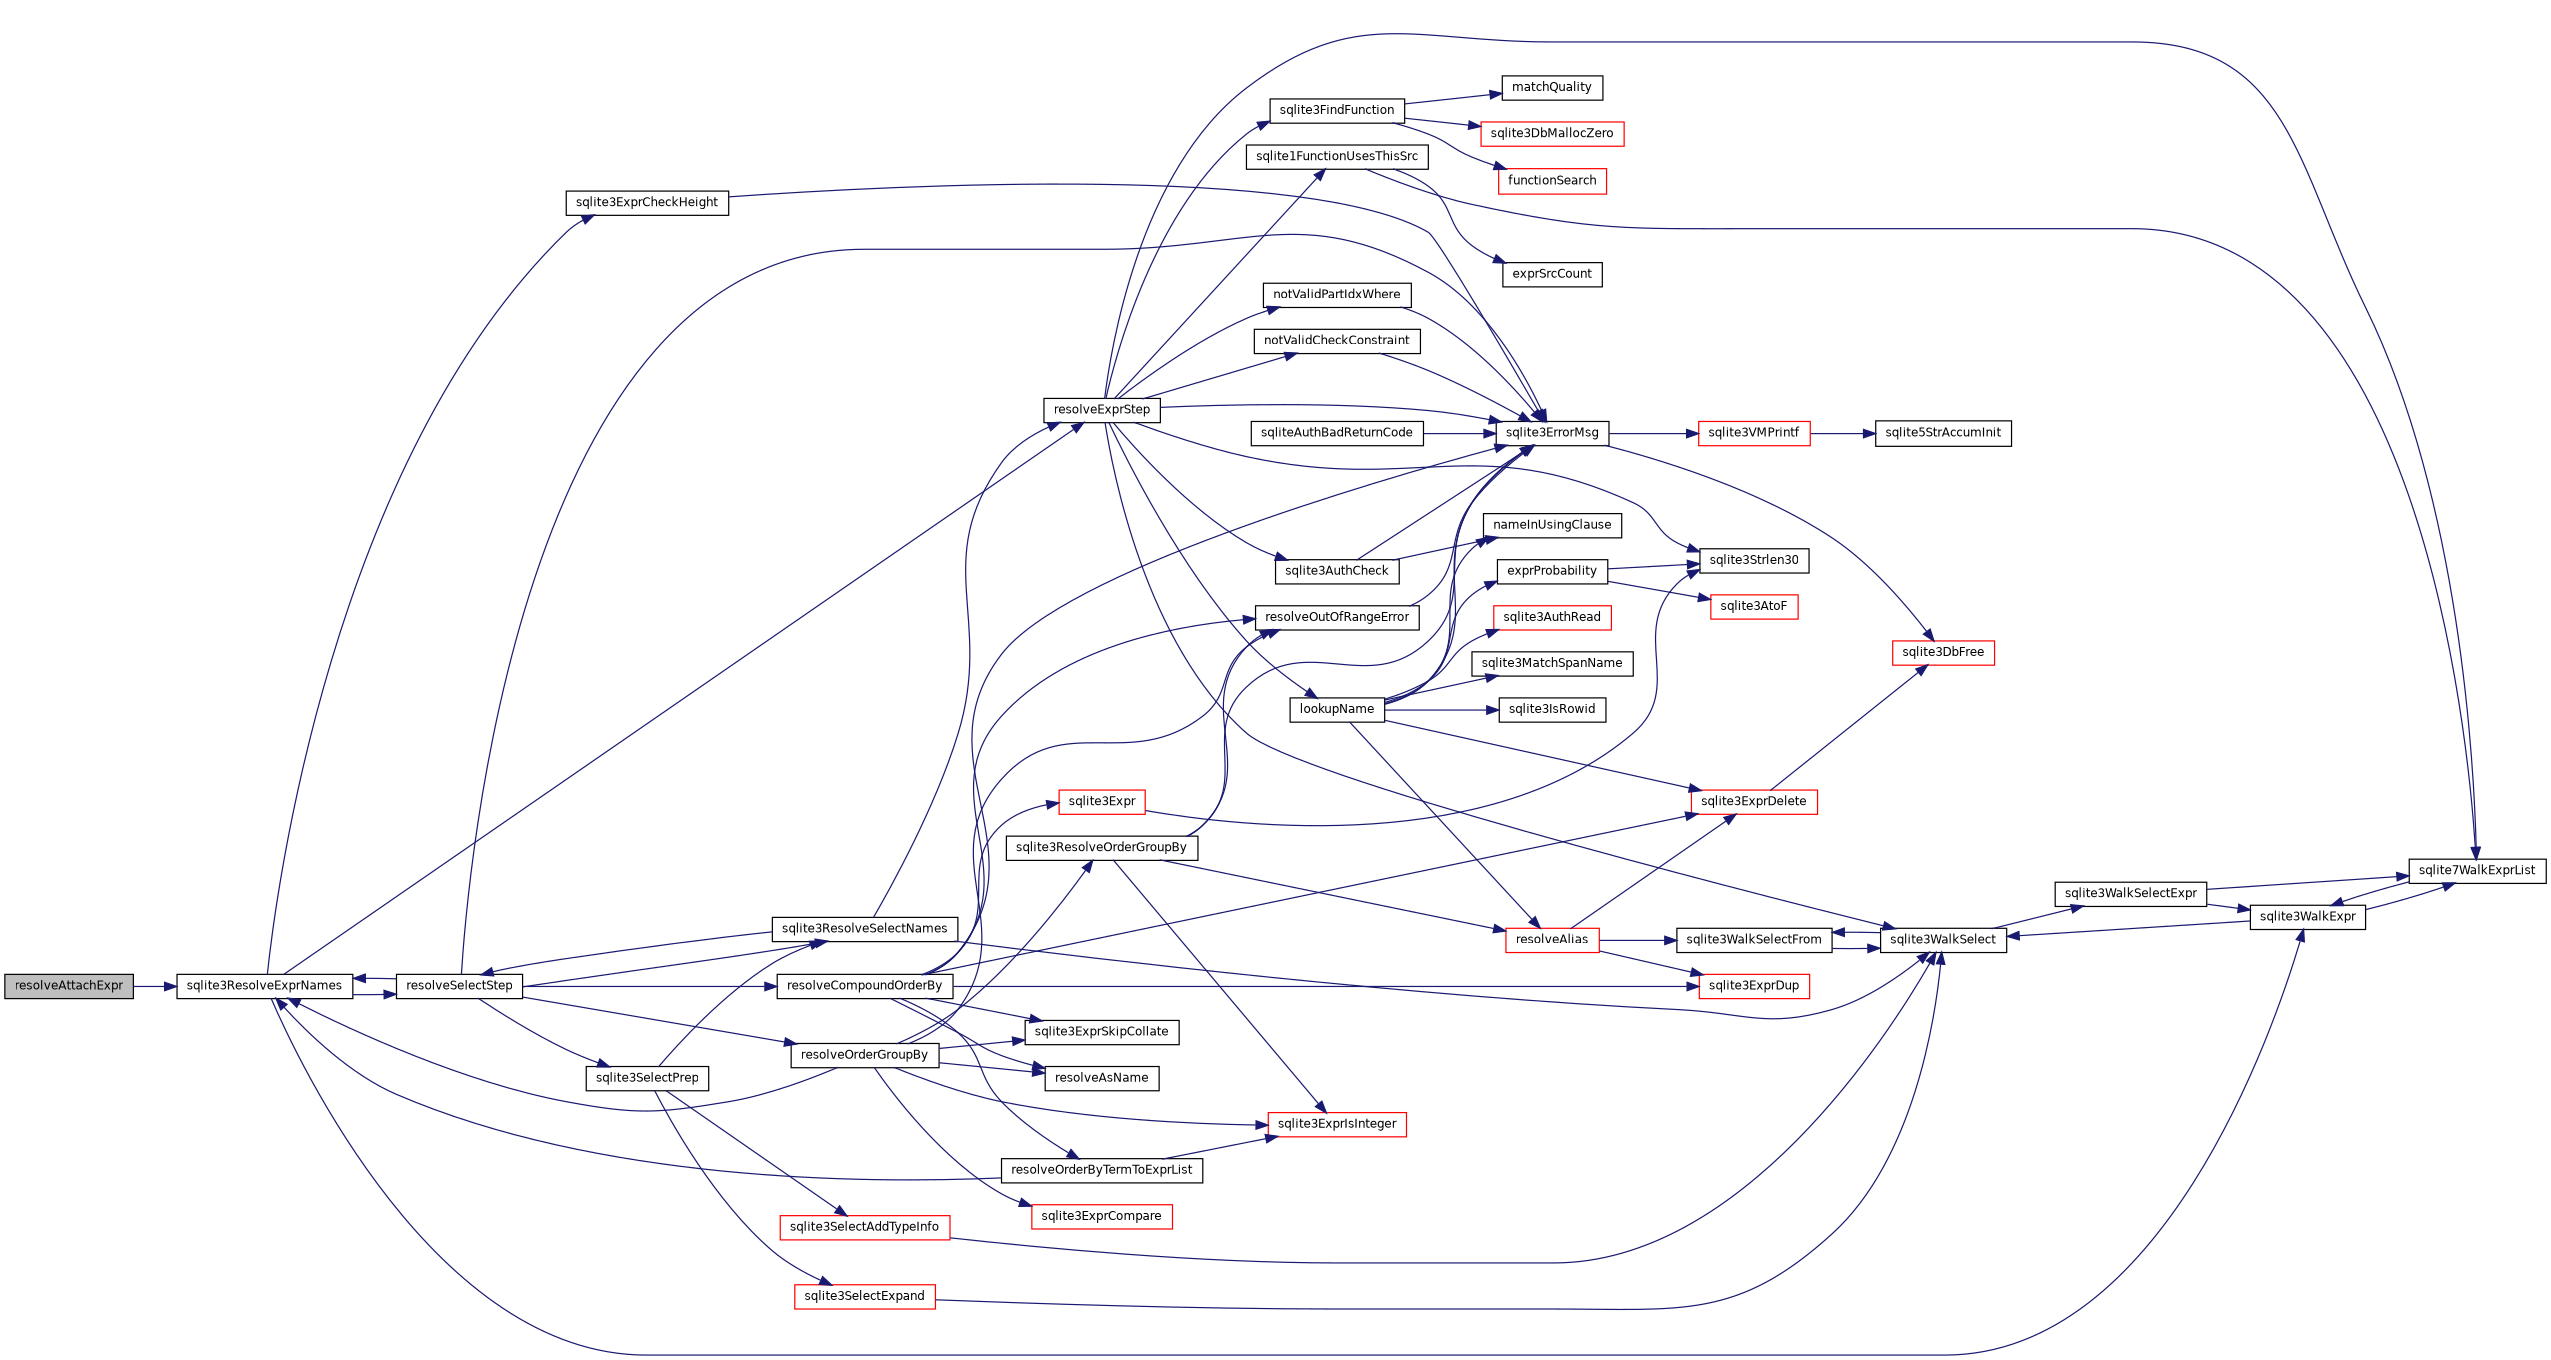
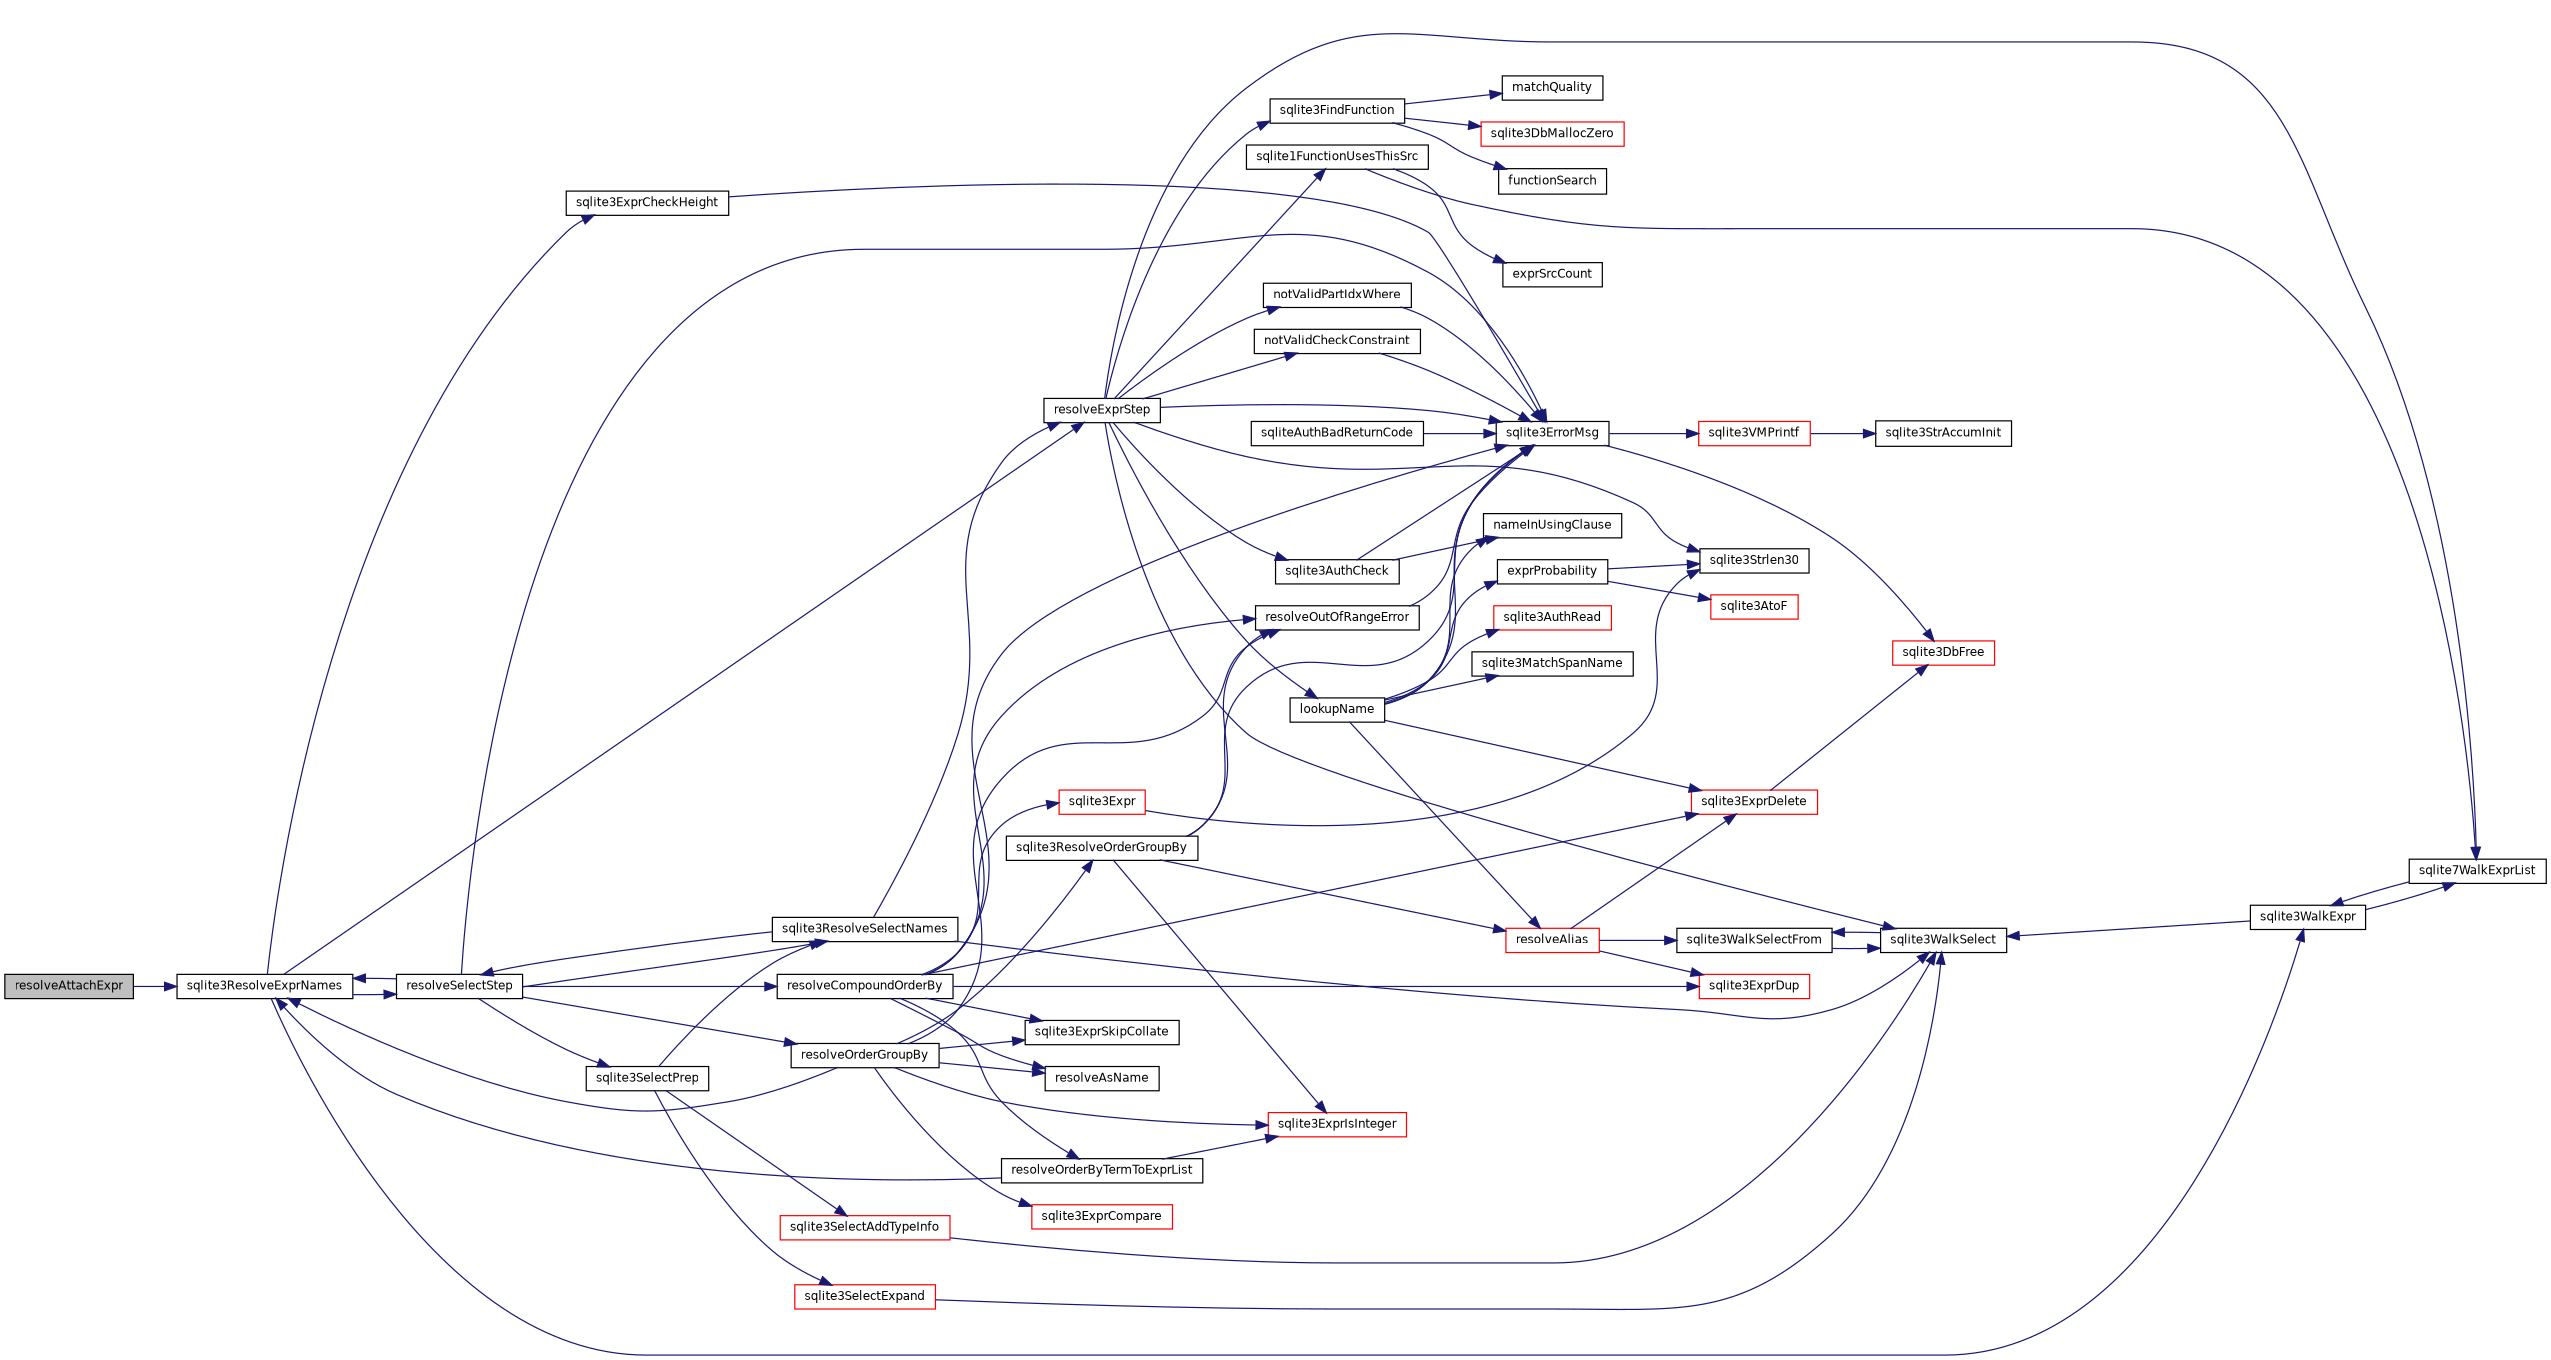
node "functionSearch": color red -> black
node "sqlite5StrAccumInit": label "sqlite5StrAccumInit" -> "sqlite3StrAccumInit"
node "sqlite3IsRowid": removed
node "sqlite3WalkSelectExpr": removed
